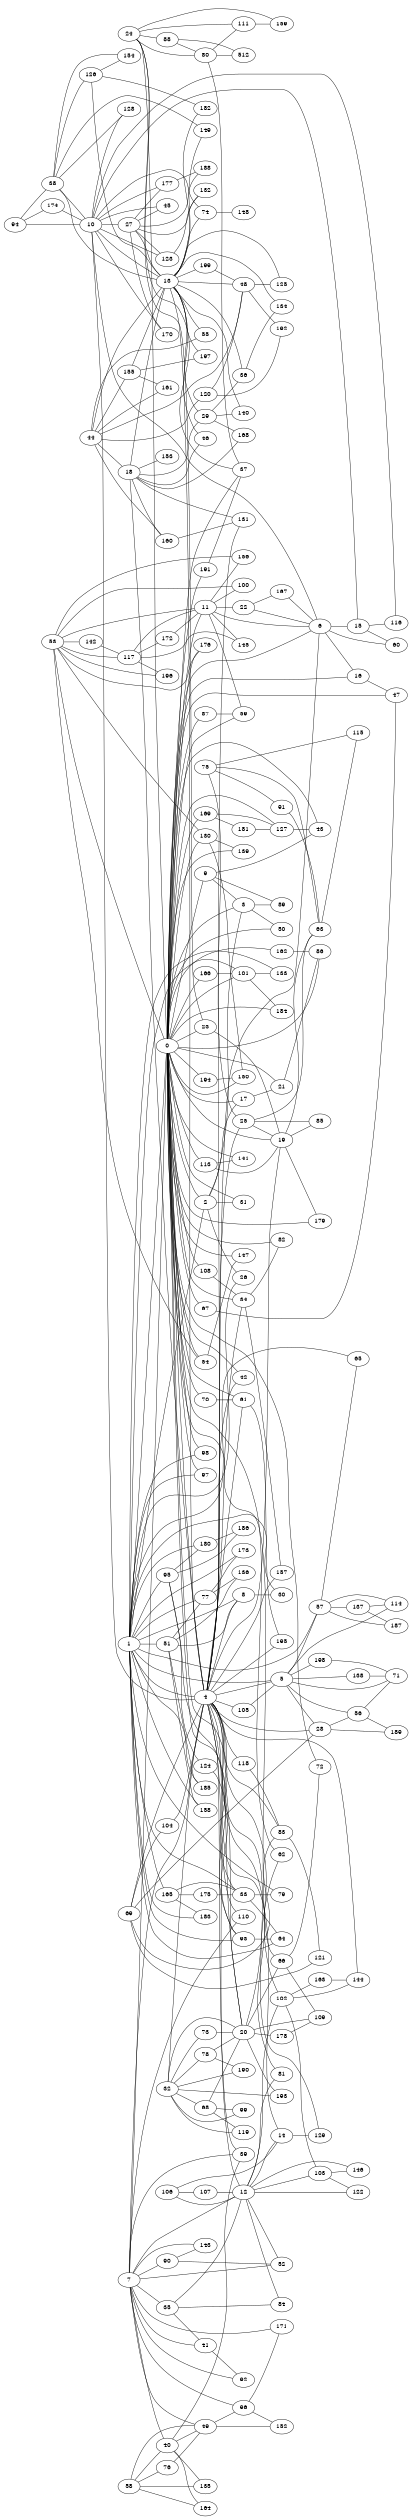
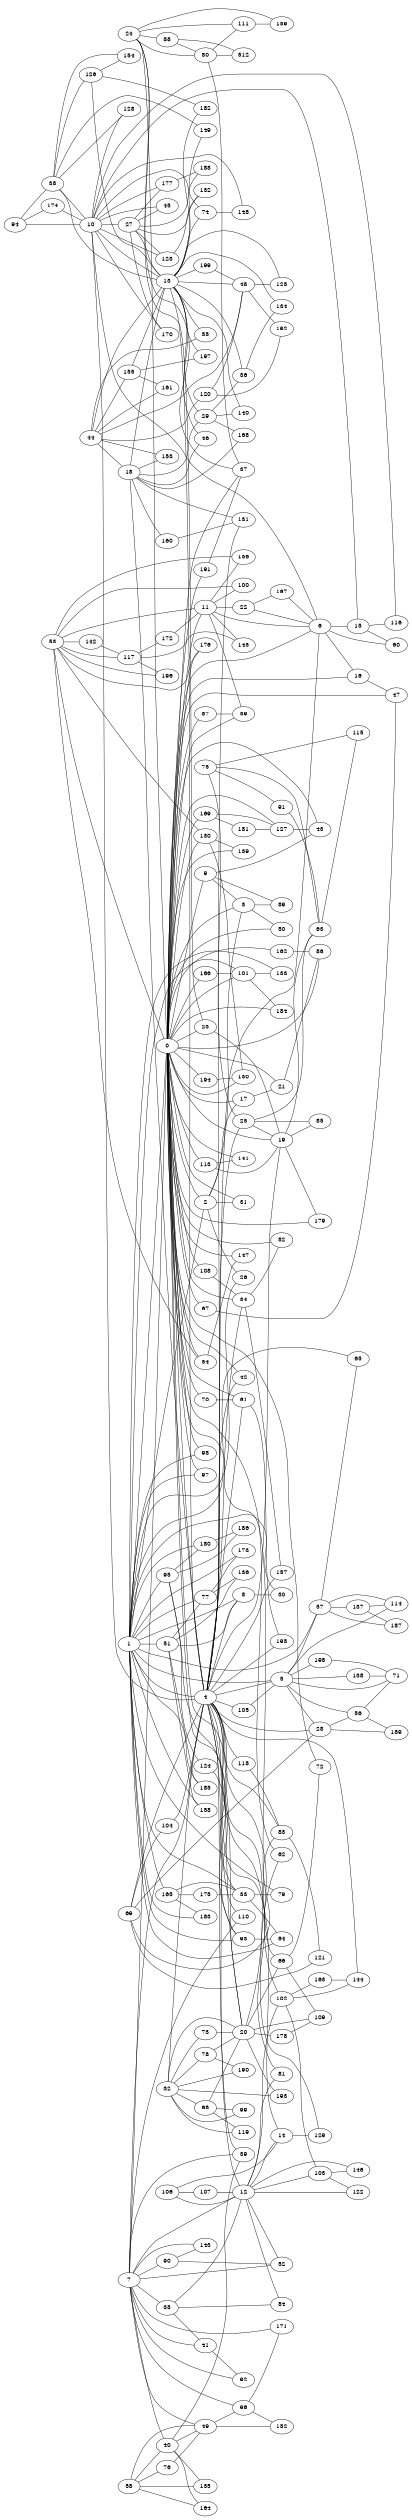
edge "148" -- "10": added
edge "44" -- "160": now "44" -- "153"
edge "11" -- "117": removed
